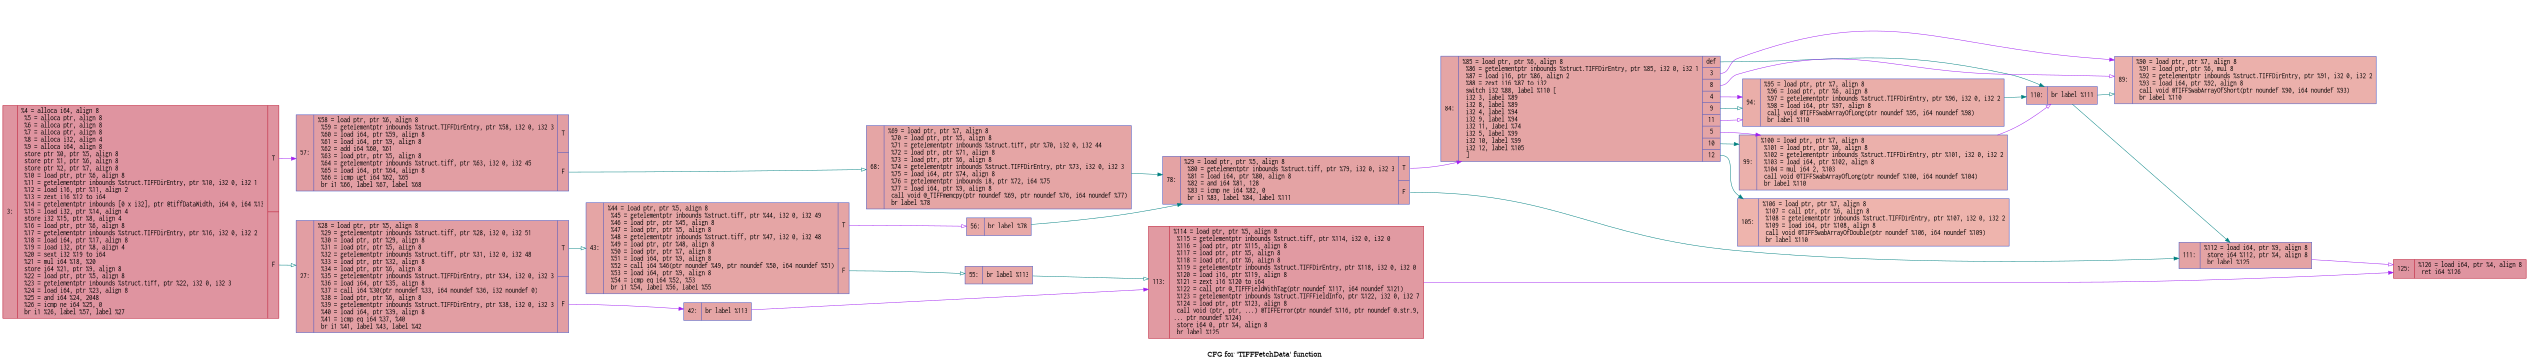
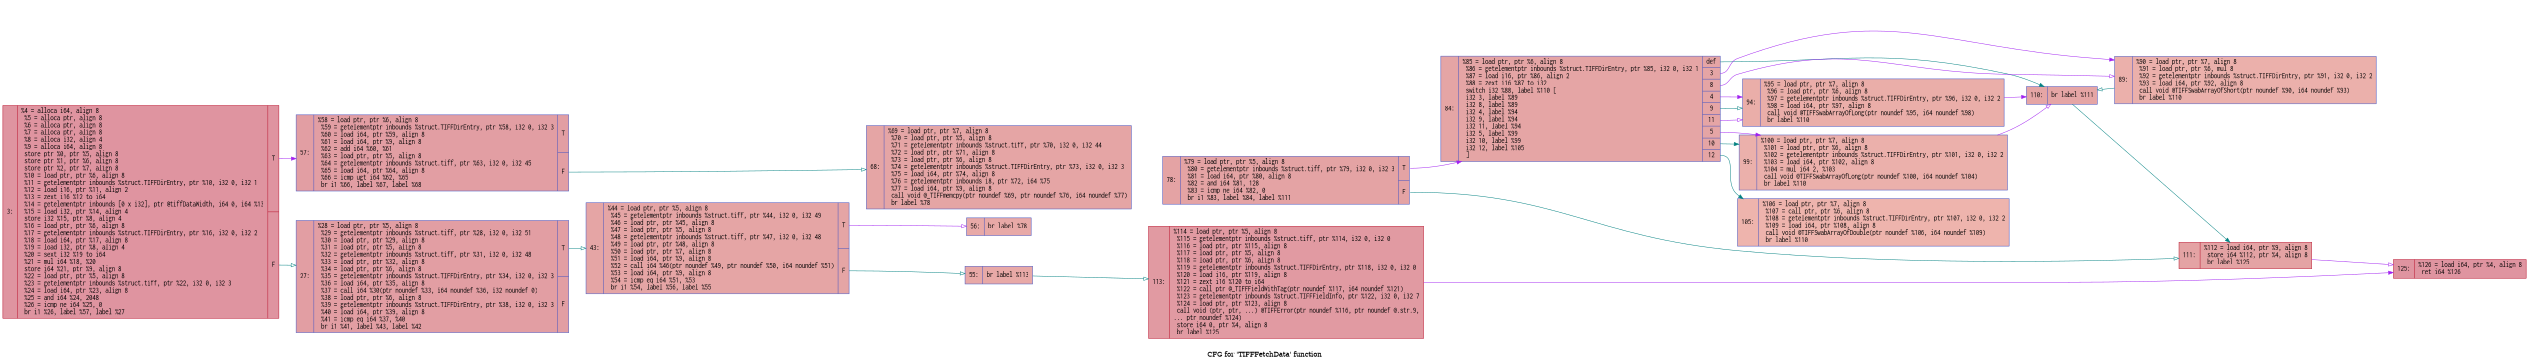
edge "110:" -> "89:": reversed
edge "94:" -> "110:": color teal -> purple
node "84:": text "i32 11, label %74" -> "i32 11, label %94"
node "99:": text "%101 = load ptr, ptr %0, align 8" -> "%101 = load ptr, ptr %6, align 8"
node "78:": text "%29 = load ptr, ptr %5, align 8" -> "%79 = load ptr, ptr %5, align 8"
edge "68:" -> "78:": removed
edge "56:" -> "78:": removed
edge "78:" -> "111:": arrowhead normal -> onormal
node "111:": color #3d50c3ff -> #b70d28ff
node "43:": text "%54 = icmp eq i64 %52, %53" -> "%54 = icmp eq i64 %51, %53"
node "42:": removed
